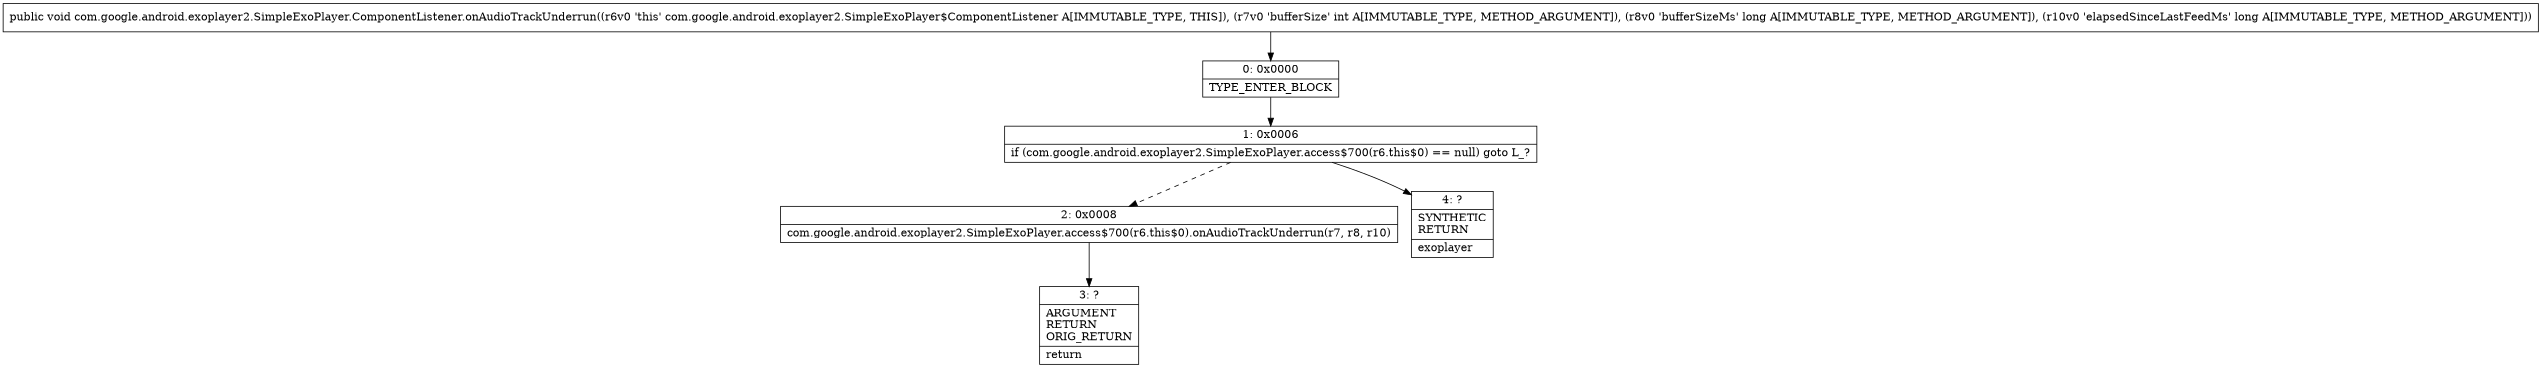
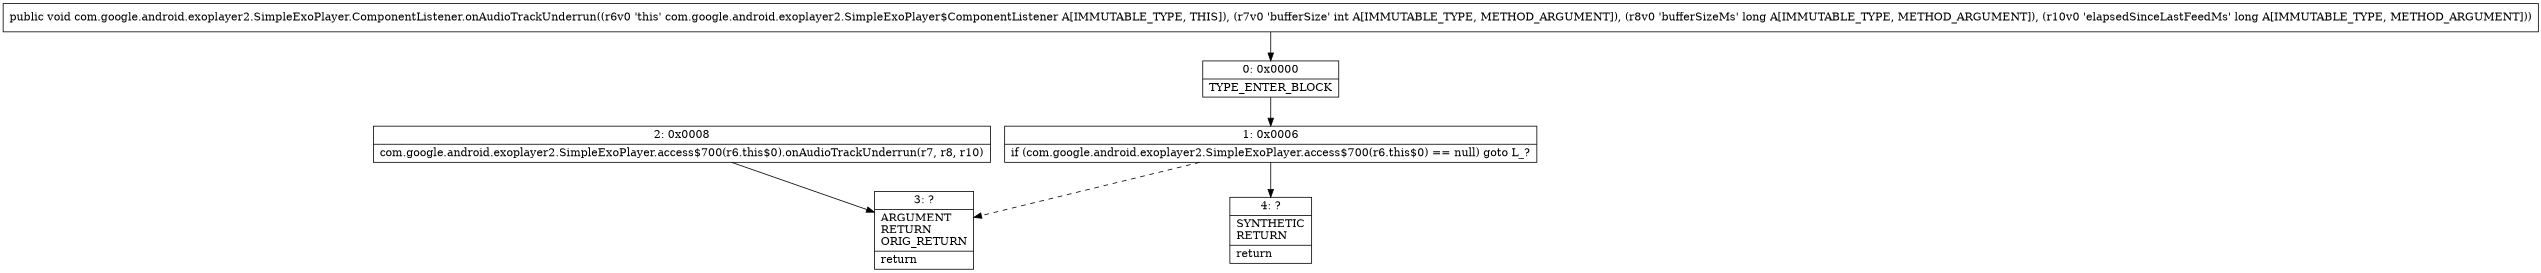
edge "1: 0x0006" -> "2: 0x0008": now "1: 0x0006" -> "3: ?"
node "4: ?": text "exoplayer" -> "return"
